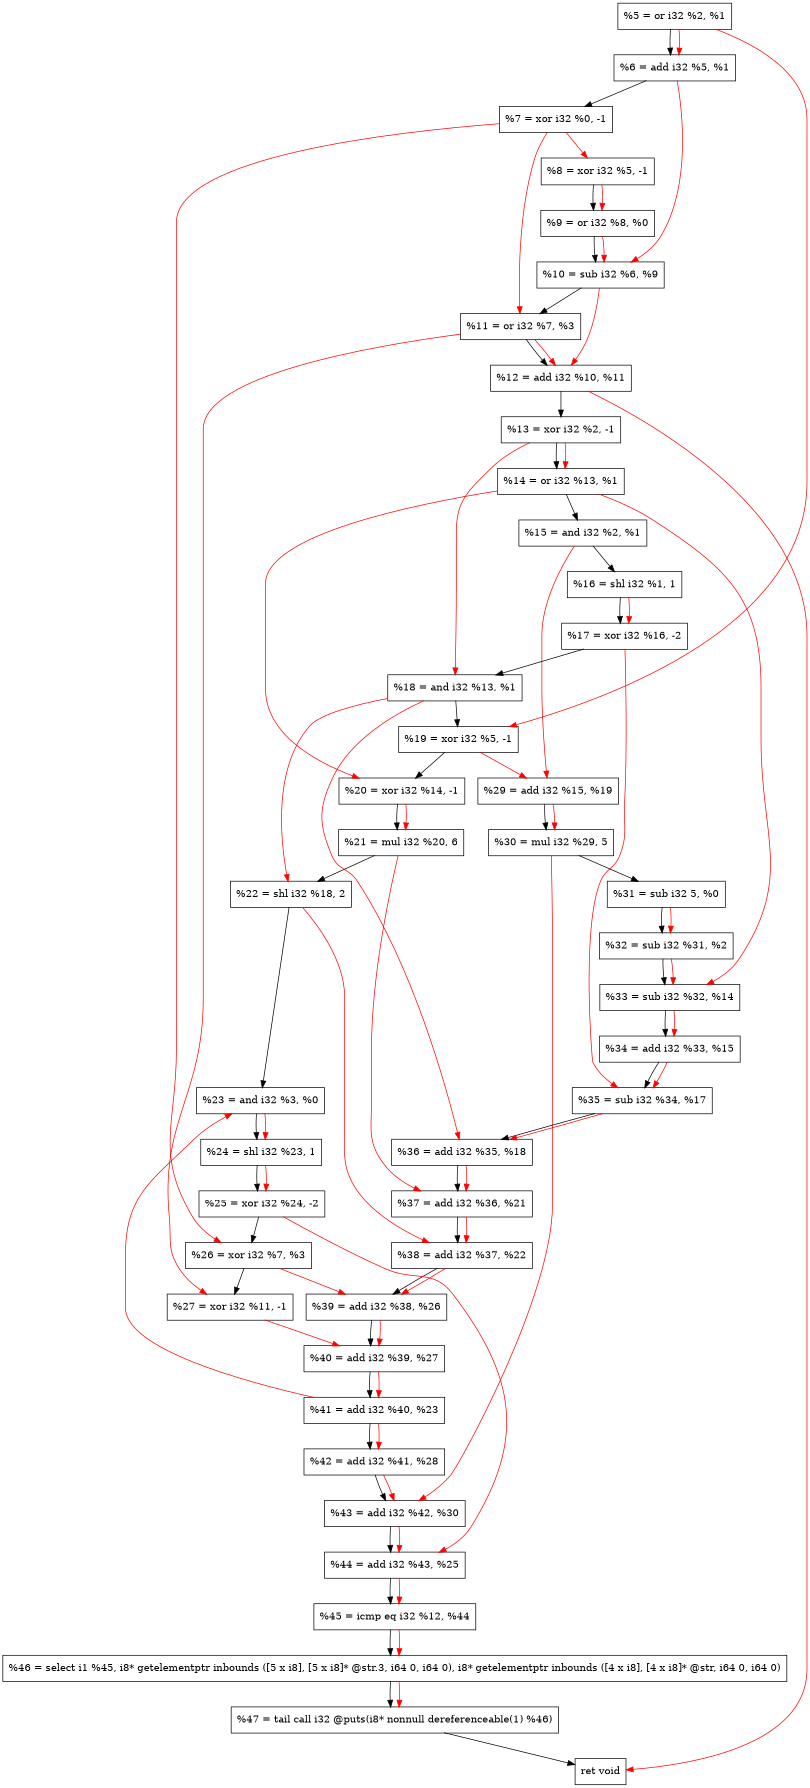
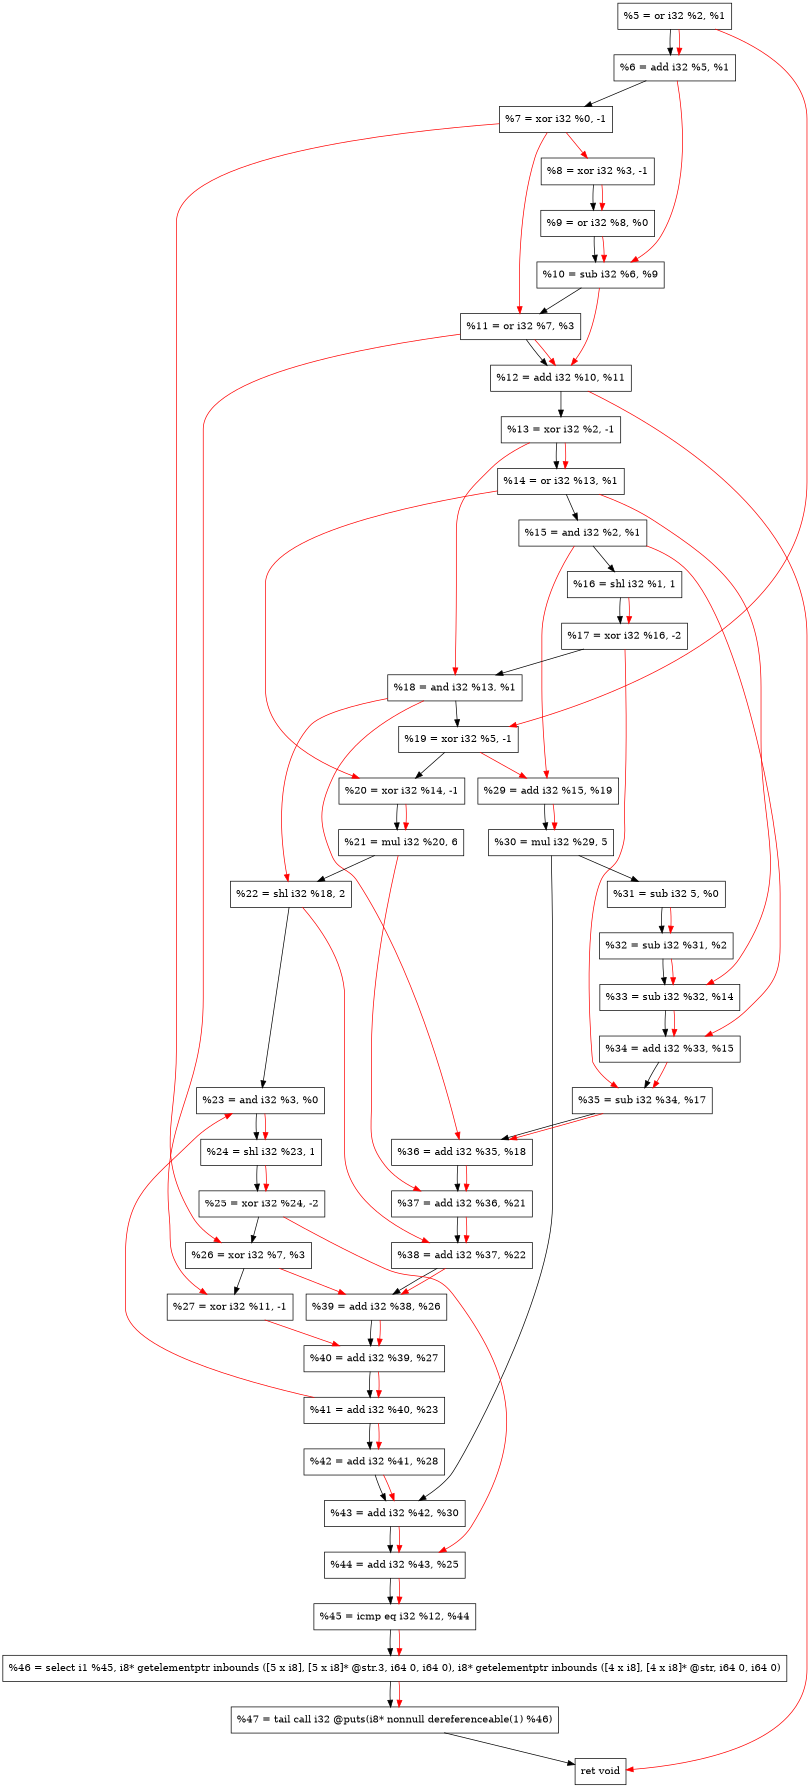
node "%8 = xor i32 %5, -1": label "%8 = xor i32 %5, -1" -> "%8 = xor i32 %3, -1"
edge "%15 = and i32 %2, %1" -> "%34 = add i32 %33, %15": added
edge "%30 = mul i32 %29, 5" -> "%43 = add i32 %42, %30": color red -> black
